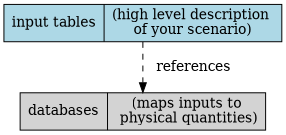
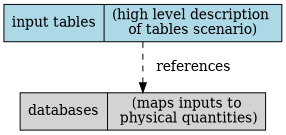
node "input tables": text "of your scenario)" -> "of tables scenario)"
